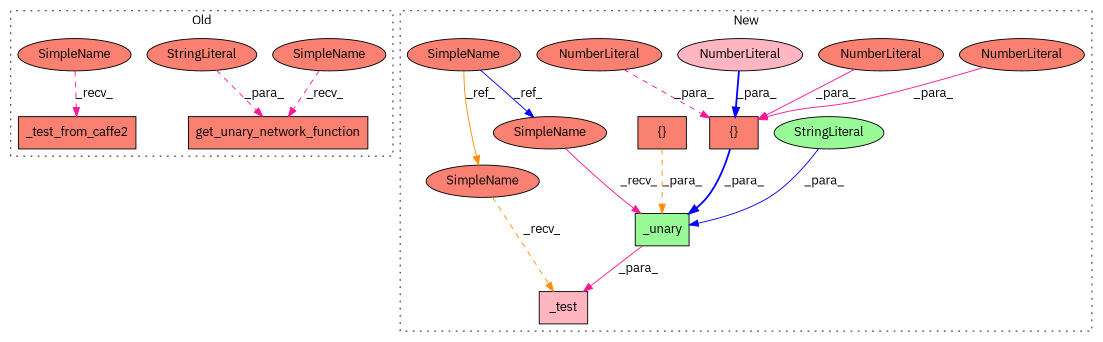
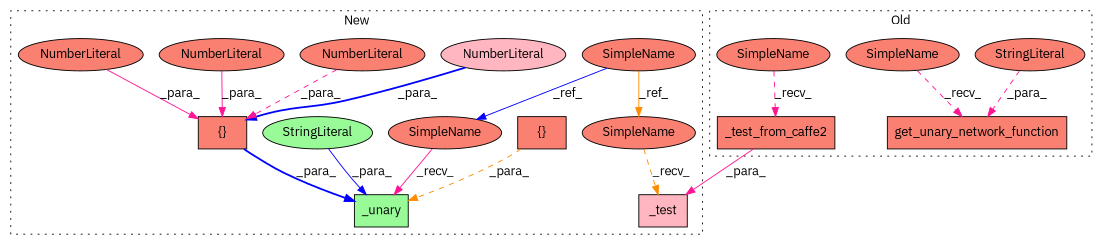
edge "_unary" -> "_test": now "_test_from_caffe2" -> "_test"
